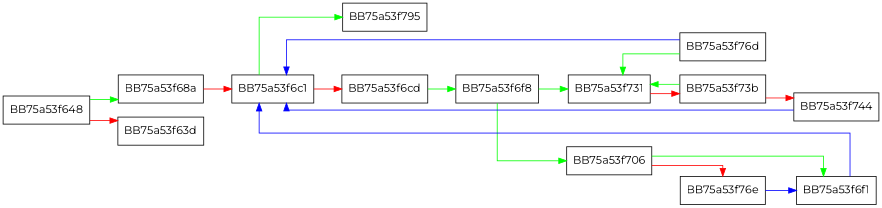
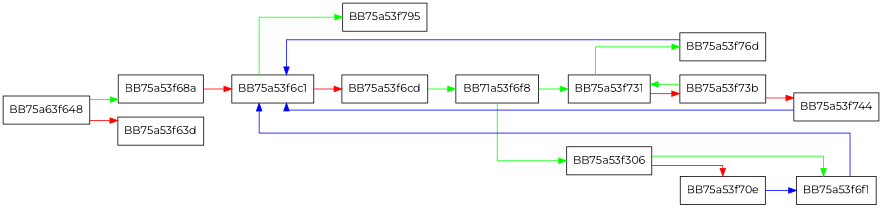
edge "BB75a53f76d" -> "BB75a53f731": reversed
node "BB75a53f6f8": label "BB75a53f6f8" -> "BB71a53f6f8"
node "BB75a53f648": label "BB75a53f648" -> "BB75a63f648"
node "BB75a53f706": label "BB75a53f706" -> "BB75a53f306"
node "BB75a53f76e": label "BB75a53f76e" -> "BB75a53f70e"
